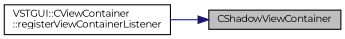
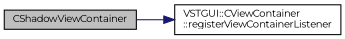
edge "VSTGUI::CViewContainer ::registerViewContainerListener" -> "CShadowViewContainer": reversed
